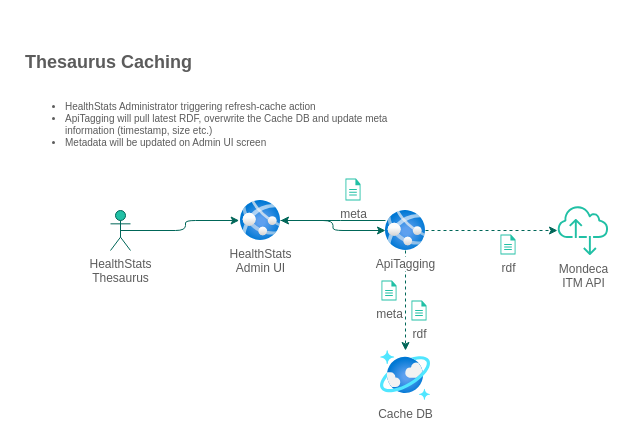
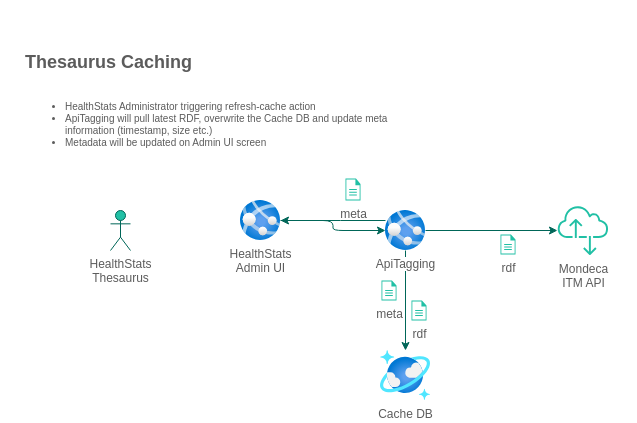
edge "HealthStats Thesaurus" -> "HealthStats Admin UI": removed
edge "ApiTagging" -> "Mondeca ITM API": style dashed -> solid
edge "ApiTagging" -> "Cache DB": style dashed -> solid
